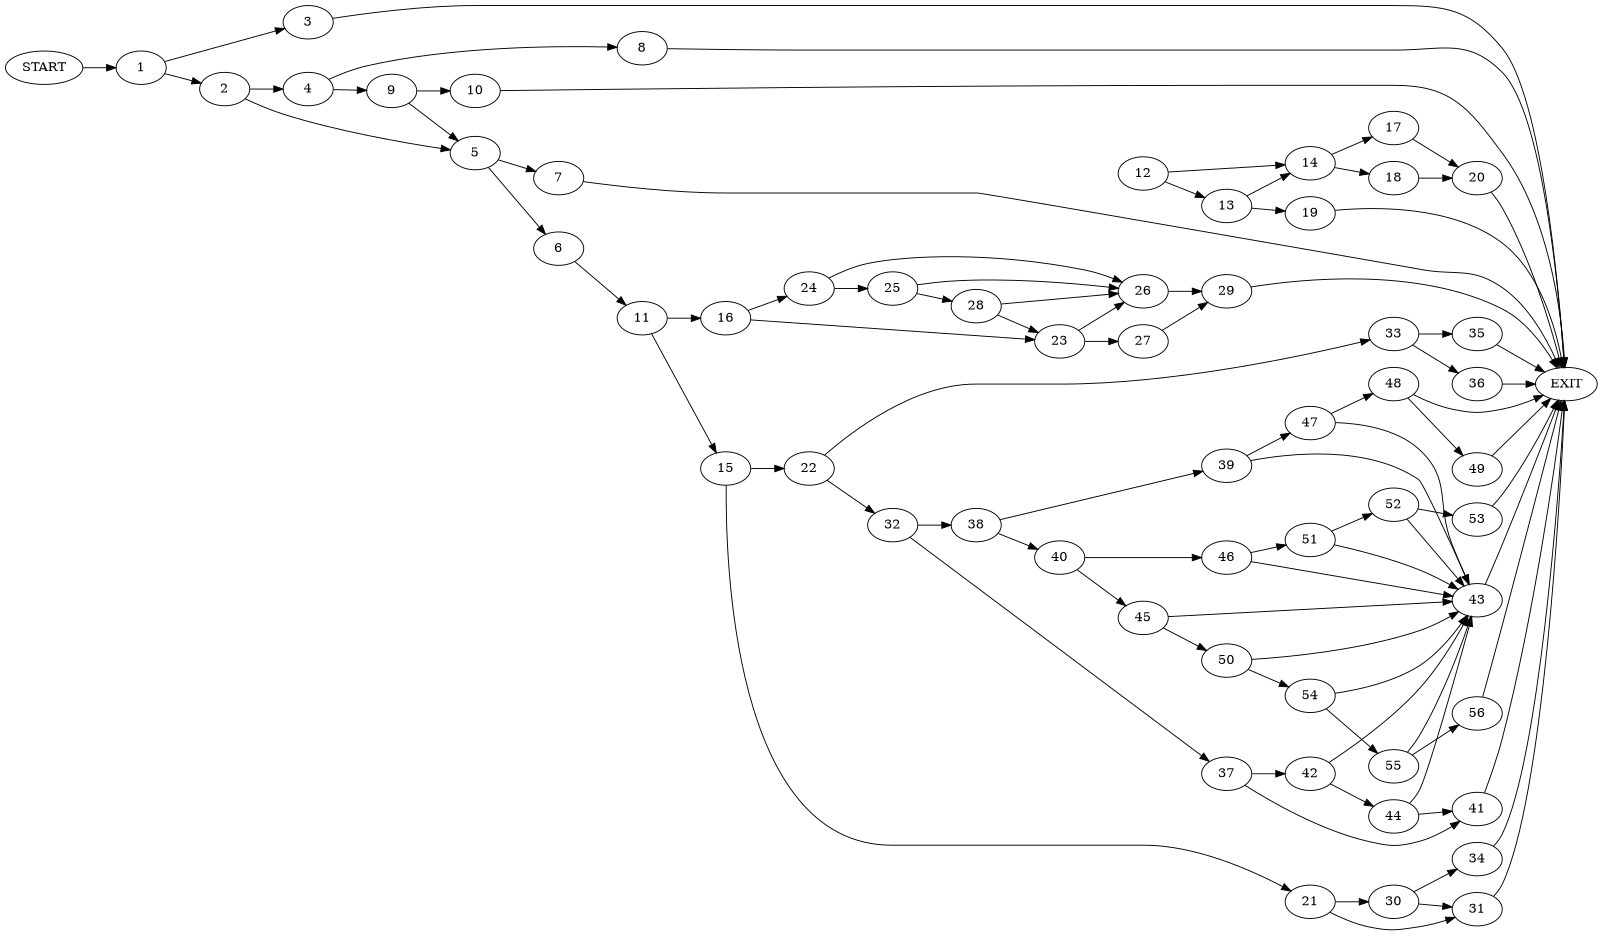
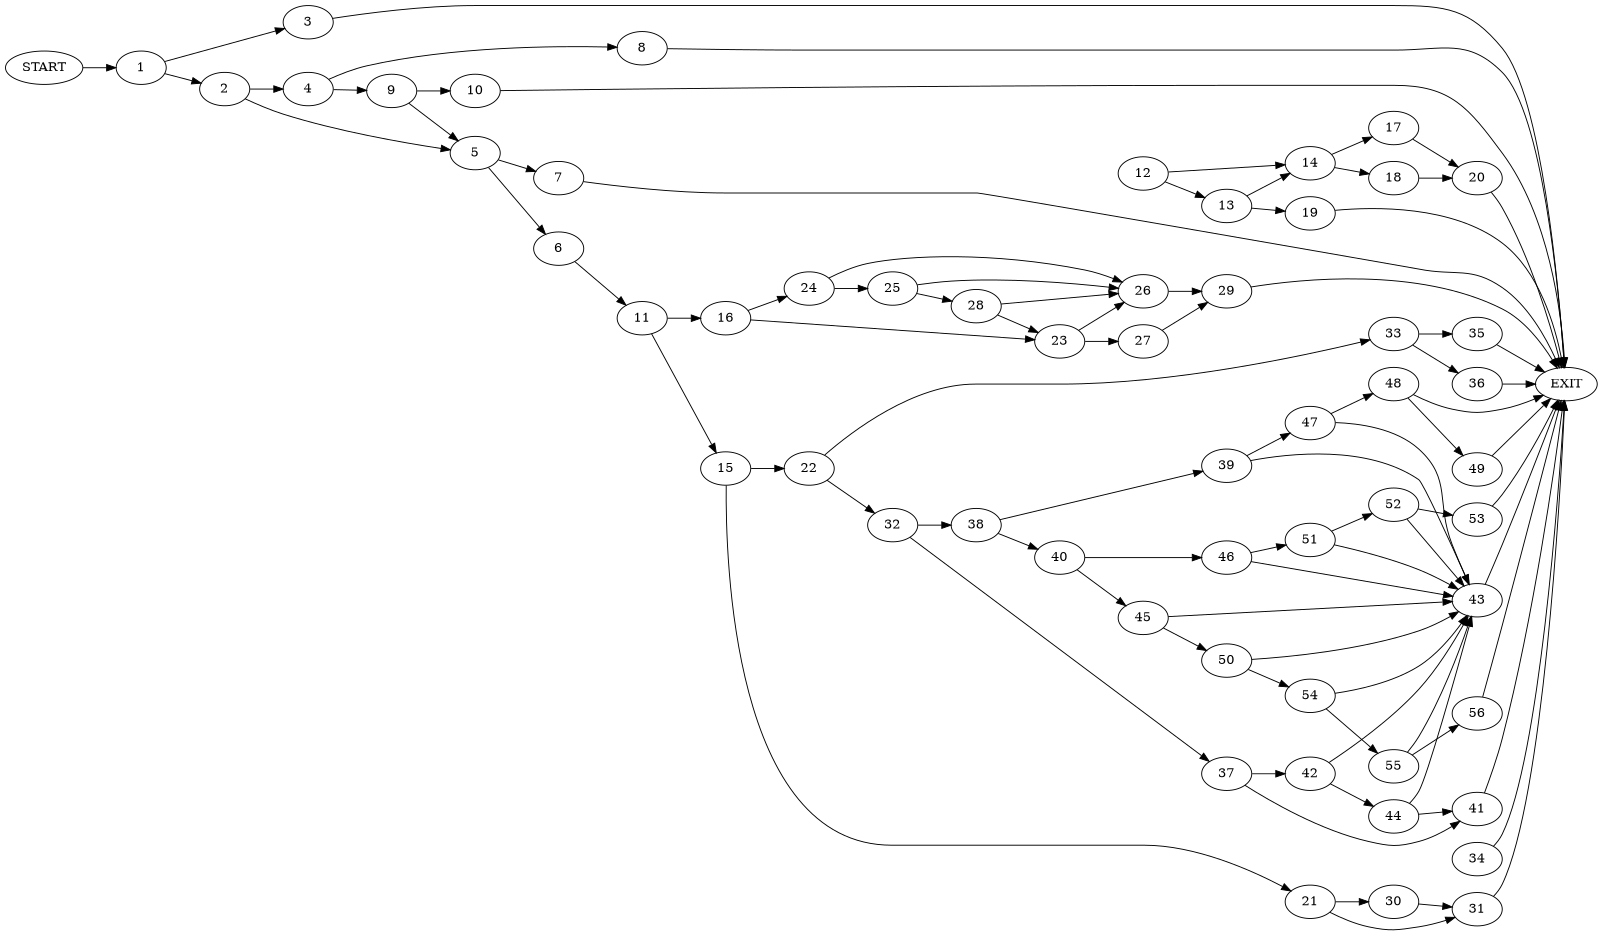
edge "30" -> "34": removed
